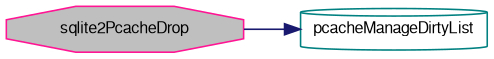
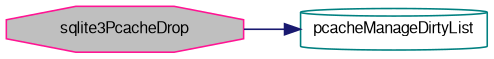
node "sqlite2PcacheDrop": label "sqlite2PcacheDrop" -> "sqlite3PcacheDrop"
